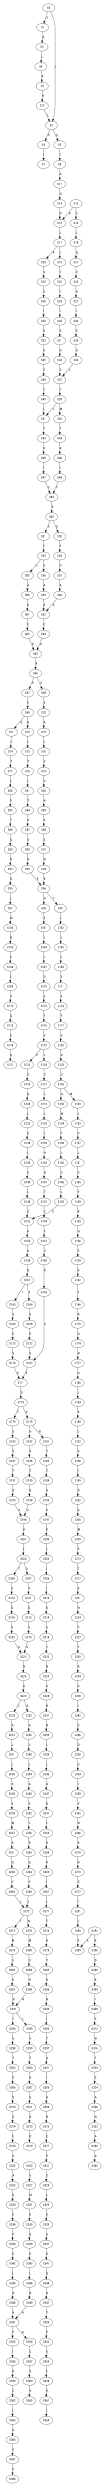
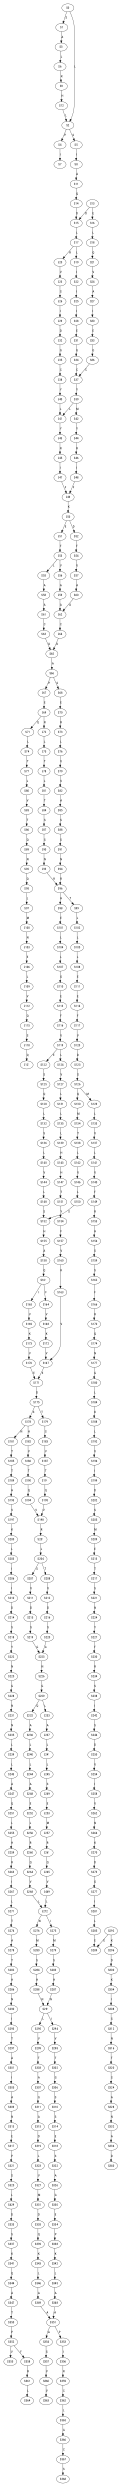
edge "S319" -> "S323": added, label "L"
edge "S355" -> "S358": now "S352" -> "S358"
